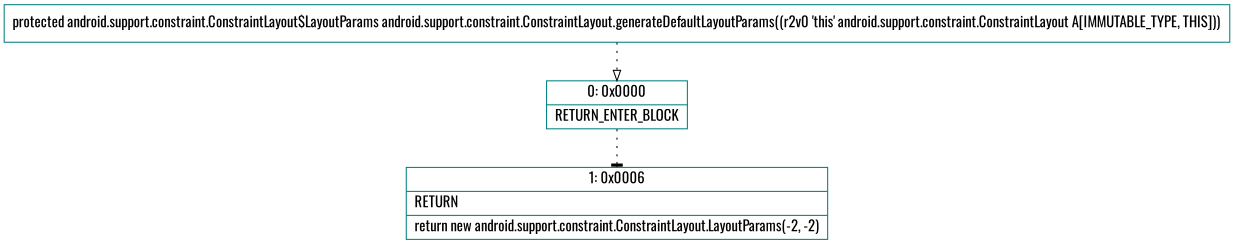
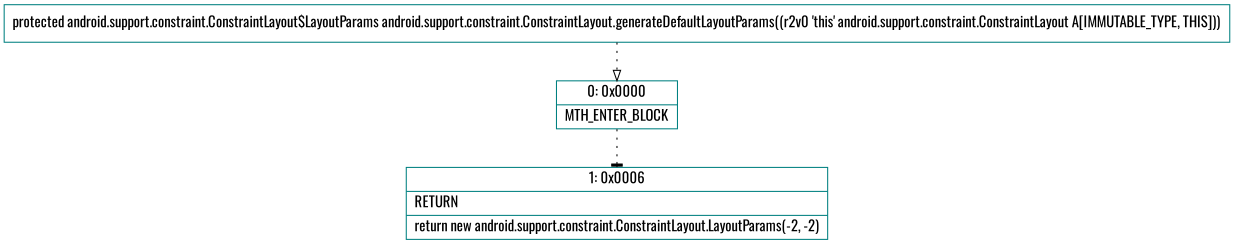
node "0: 0x0000": text "RETURN_ENTER_BLOCK" -> "MTH_ENTER_BLOCK"
